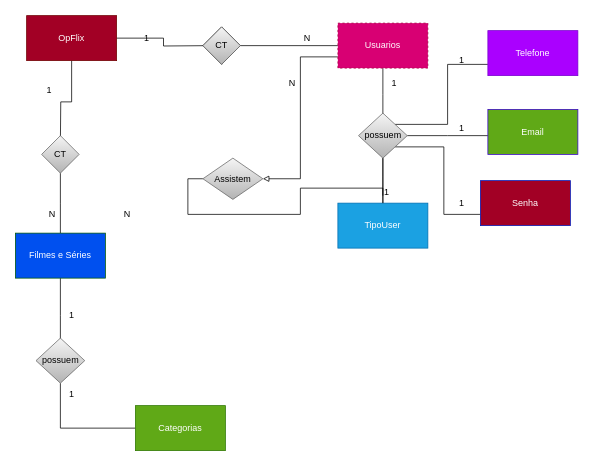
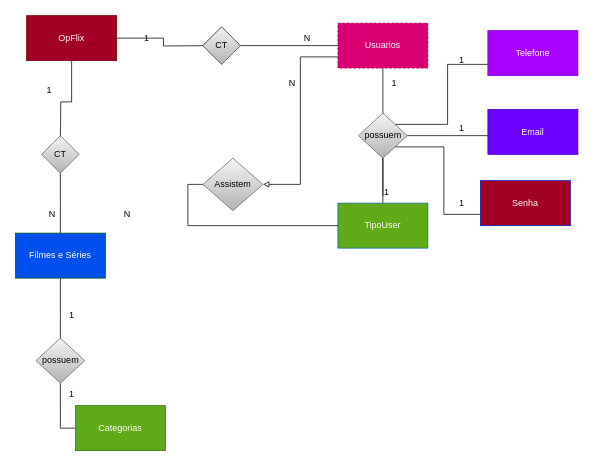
node "Email": fillcolor #60a917 -> #6a00ff
node "Assistem": size 60x41 -> 60x53
node "TipoUser": fillcolor #1ba1e2 -> #60a917
node "Categorias": moved (180, 428) -> (120, 428)
